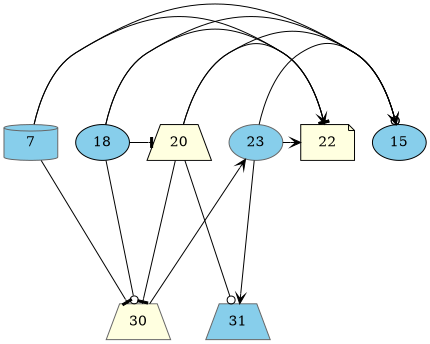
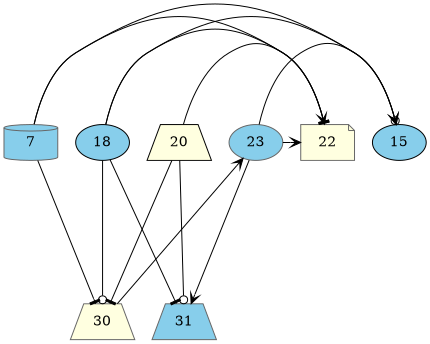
edge "7" -> "15": arrowhead odot -> vee
edge "20" -> "15": removed
edge "18" -> "20": now "18" -> "31"
node "22": color black -> gray40
